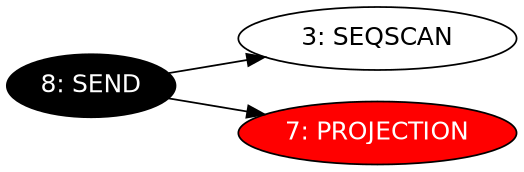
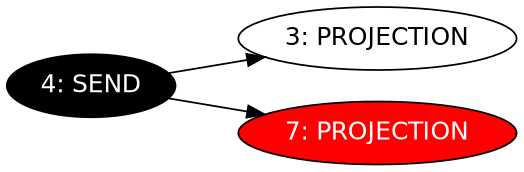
node "3: SEQSCAN": label "3: SEQSCAN" -> "3: PROJECTION"
node "8: SEND": label "8: SEND" -> "4: SEND"
